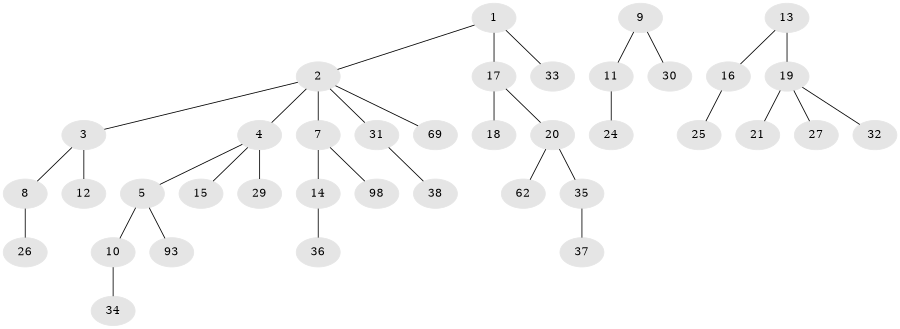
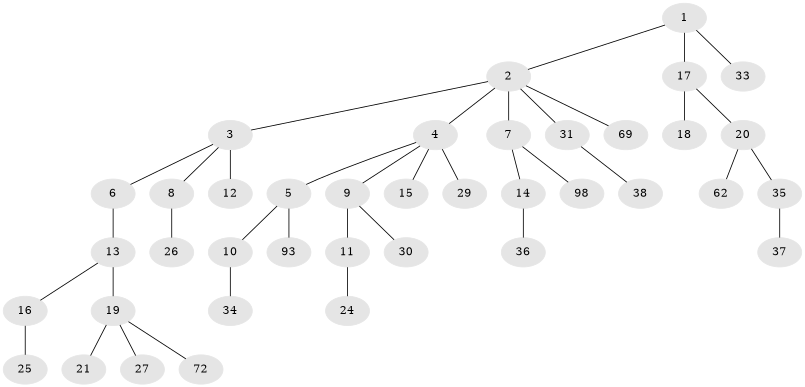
node "32": label "32" -> "72"
edge "4" -- "9": added
node "6": added
